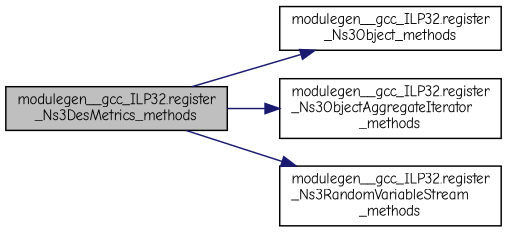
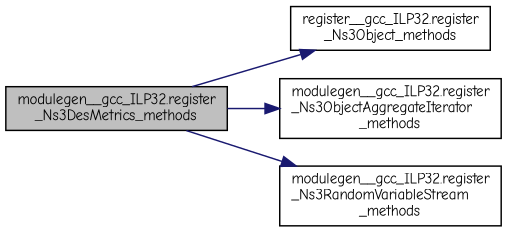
node "modulegen__gcc_ILP32.register _Ns3Object_methods": label "modulegen__gcc_ILP32.register _Ns3Object_methods" -> "register__gcc_ILP32.register _Ns3Object_methods"
